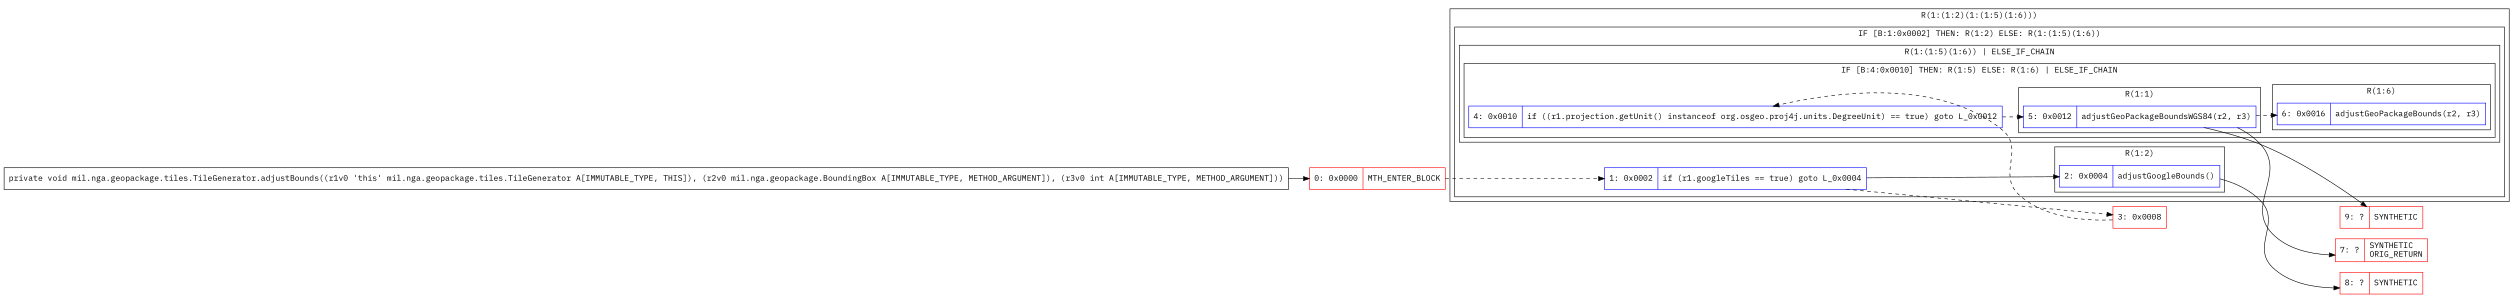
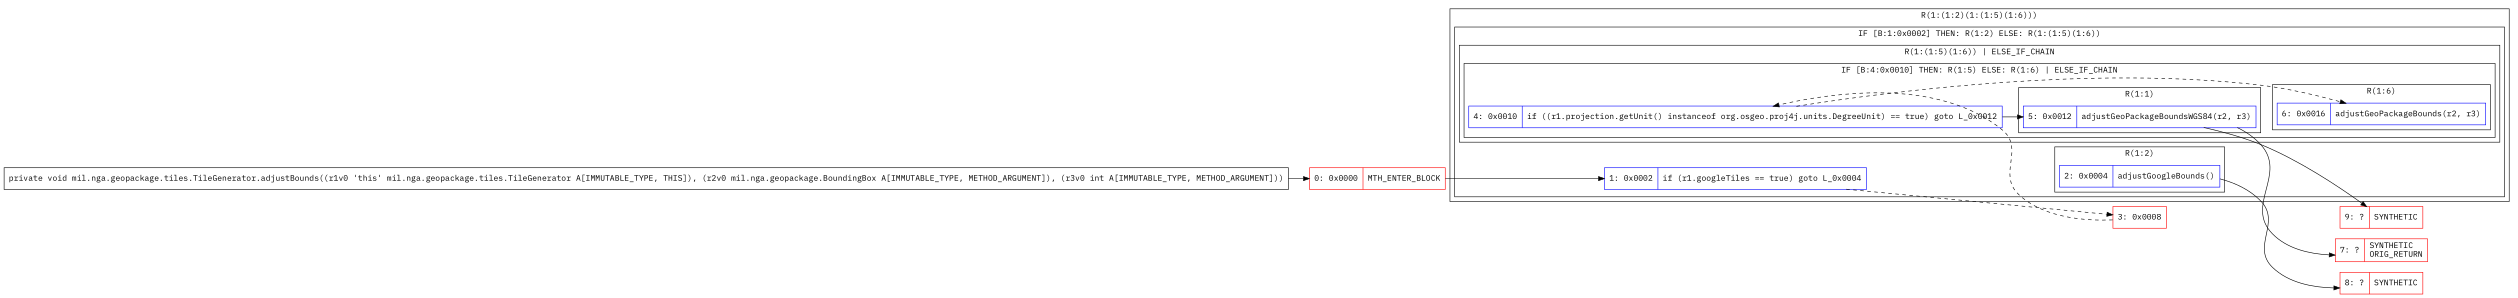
edge "5: 0x0012" -> "6: 0x0016": now "4: 0x0010" -> "6: 0x0016"
edge "4: 0x0010" -> "5: 0x0012": style dashed -> solid
edge "1: 0x0002" -> "2: 0x0004": removed
edge "0: 0x0000" -> "1: 0x0002": style dashed -> solid
